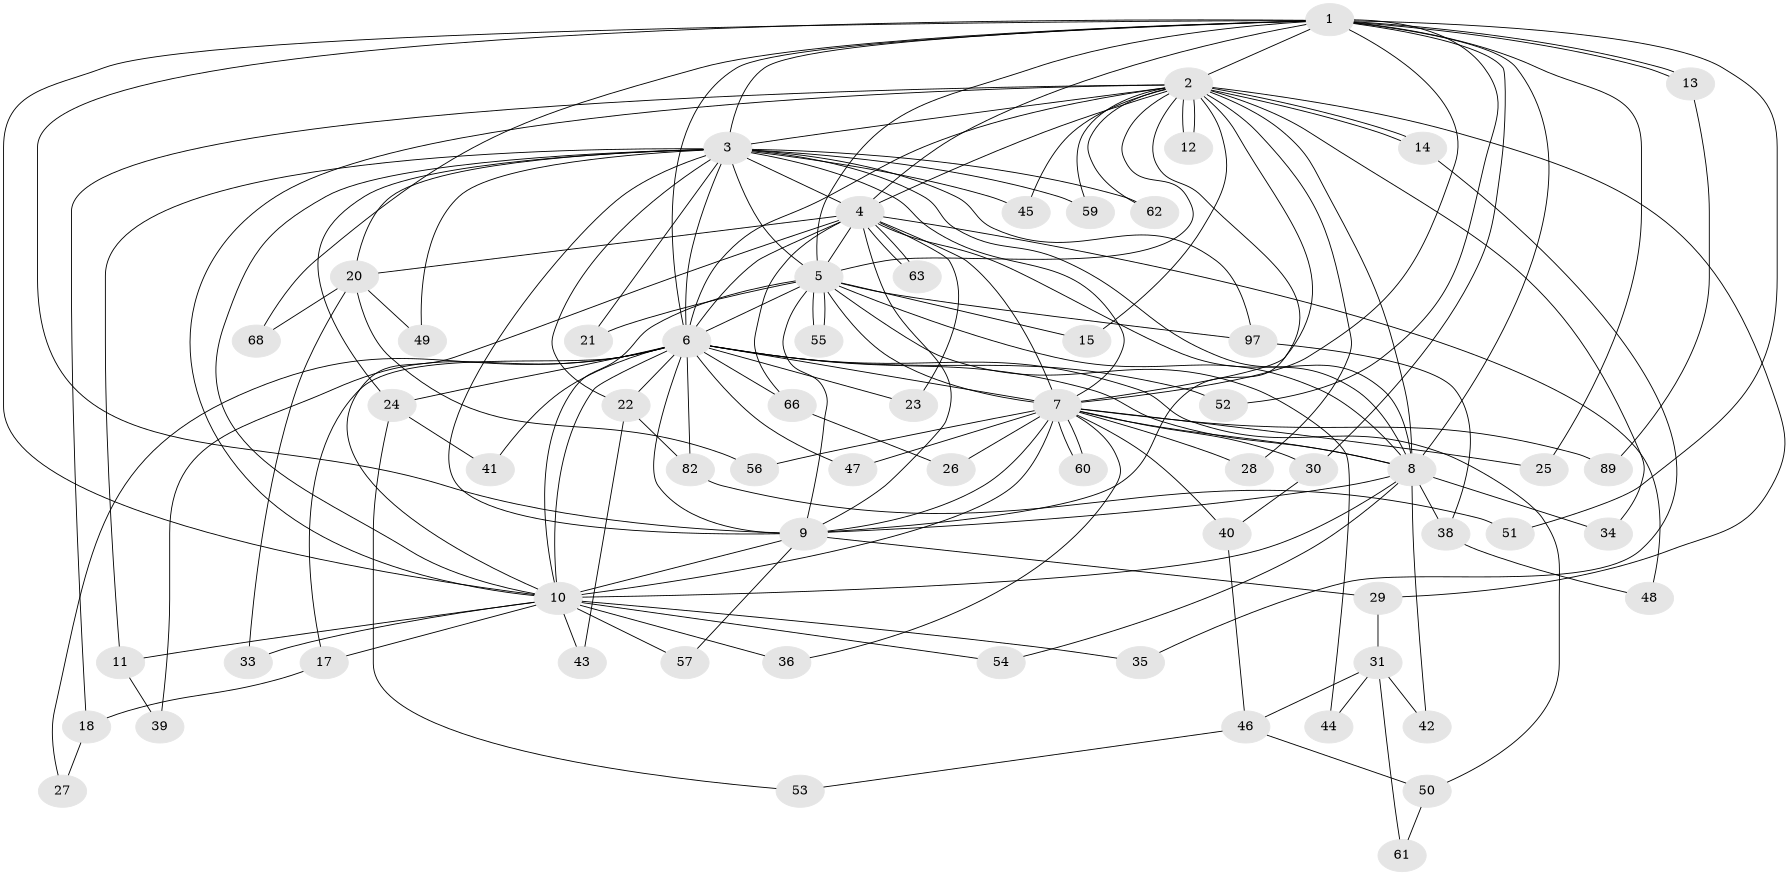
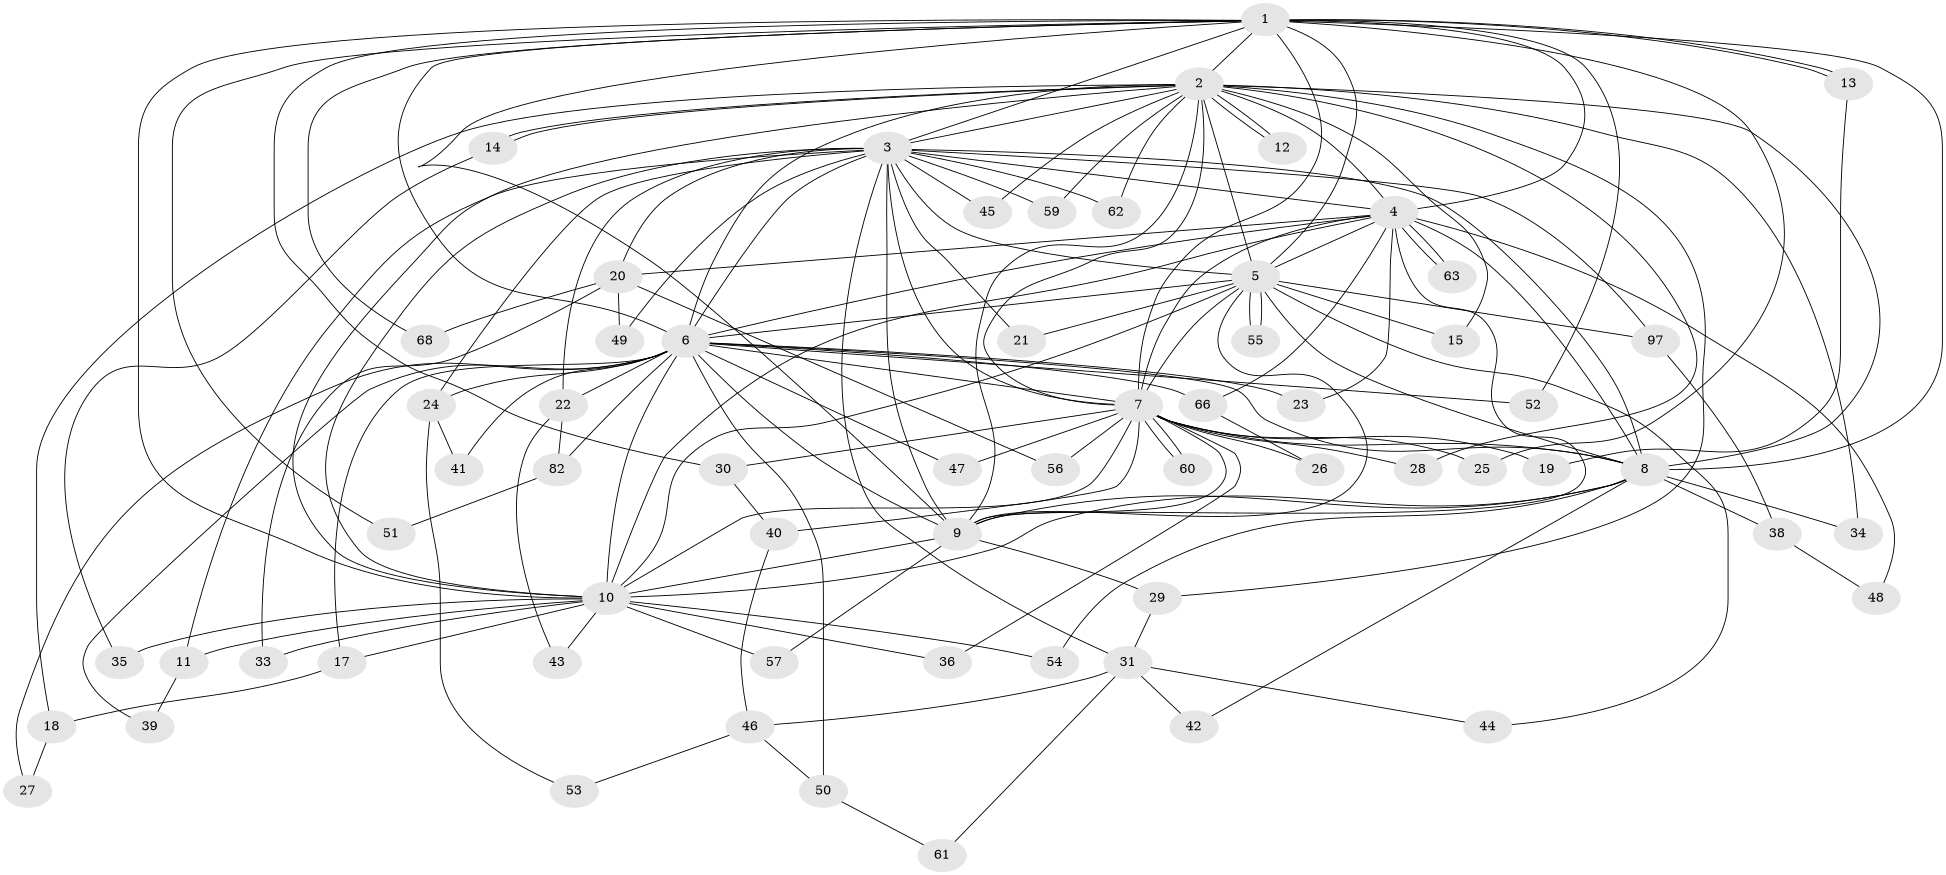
node "89": label "89" -> "19"
edge "3" -- "31": added
